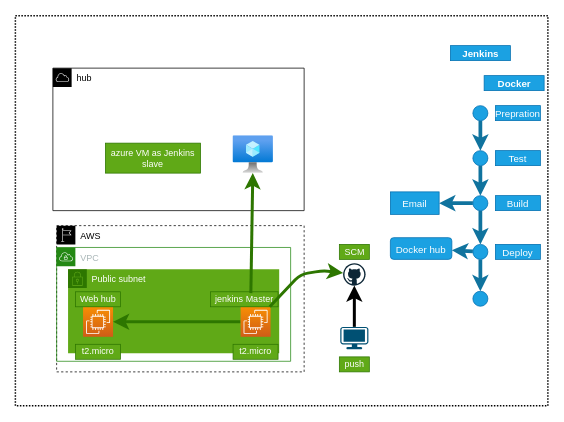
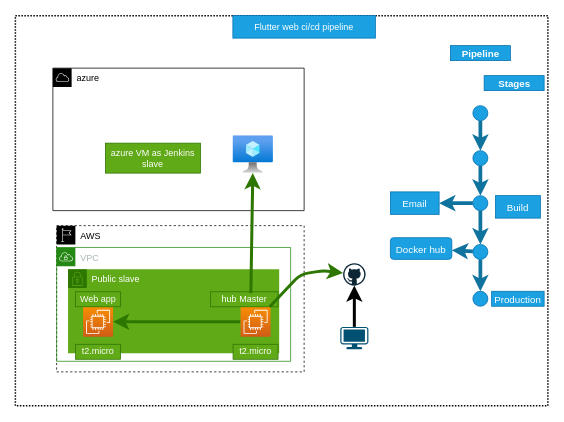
node "Flutter web ci/cd pipeline": added
node "Jenkins": label "Jenkins" -> "Pipeline"
node "hub": label "hub" -> "azure"
node "Docker": label "Docker" -> "Stages"
node "Prepration": removed
node "Test": removed
node "Build": size 45x15 -> 45x23
node "SCM": removed
node "Deploy": removed
node "Public subnet": label "Public subnet" -> "Public slave"
node "Web hub": label "Web hub" -> "Web app"
node "jenkins Master": label "jenkins Master" -> "hub Master"
node "Production": added
node "push": removed
